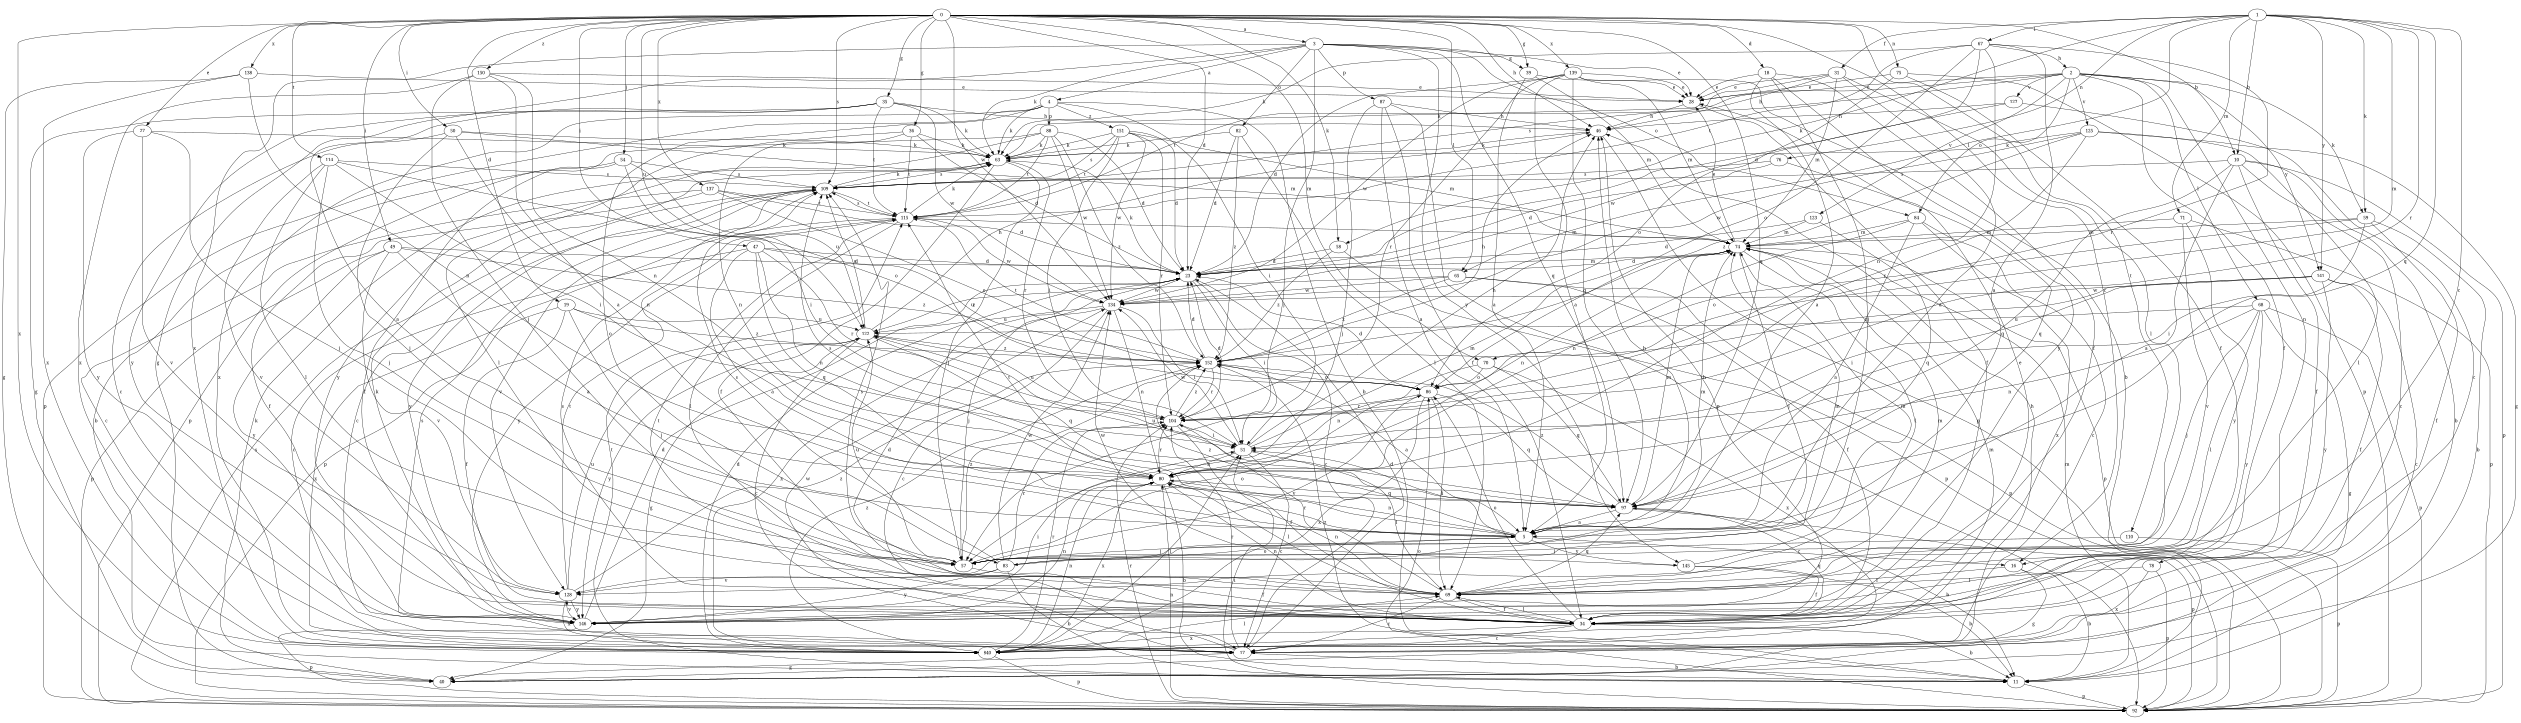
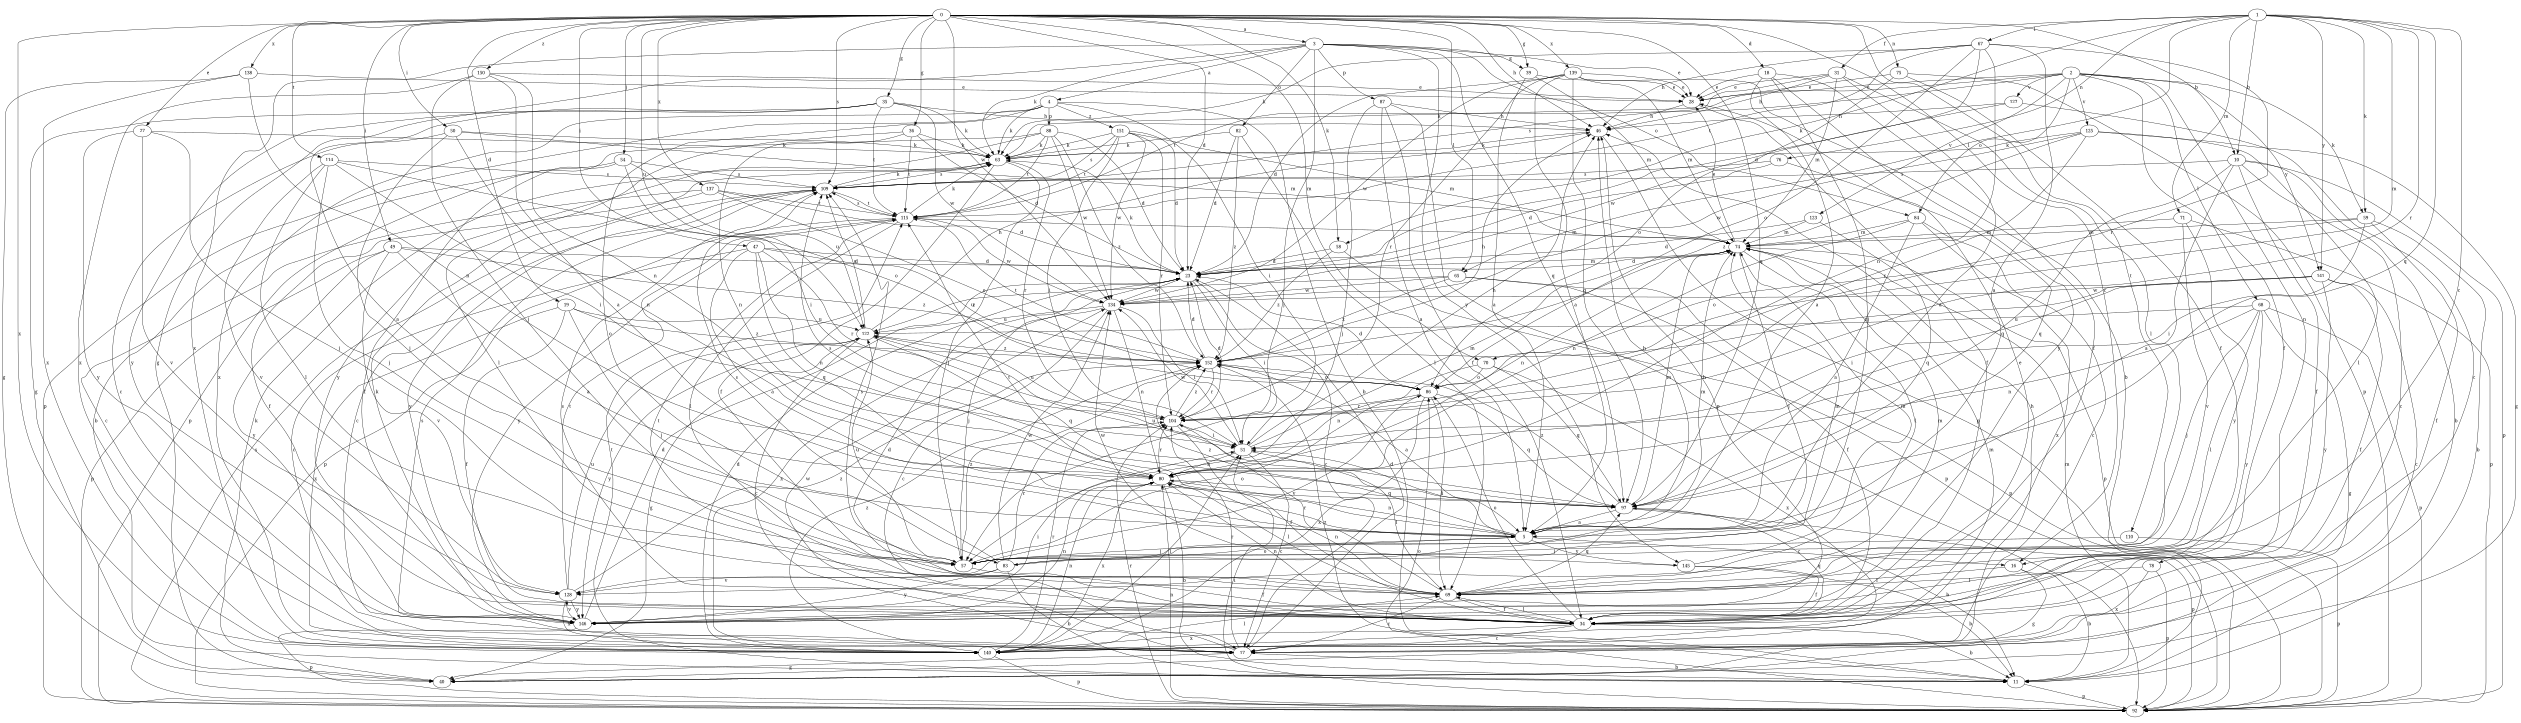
edge "67" -> "2": now "67" -> "46"
edge "109" -> "128": removed, label "v"
node "840": label "840" -> "140"
